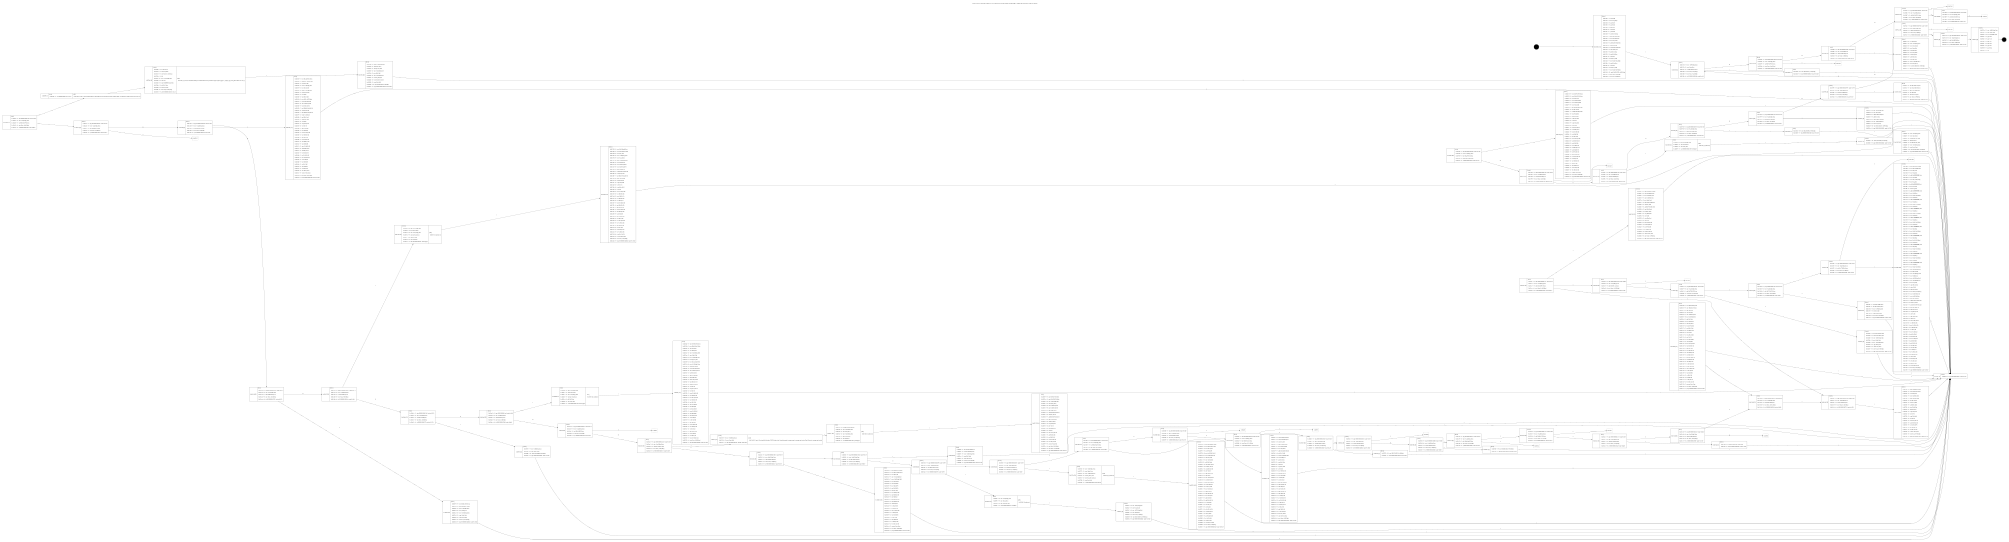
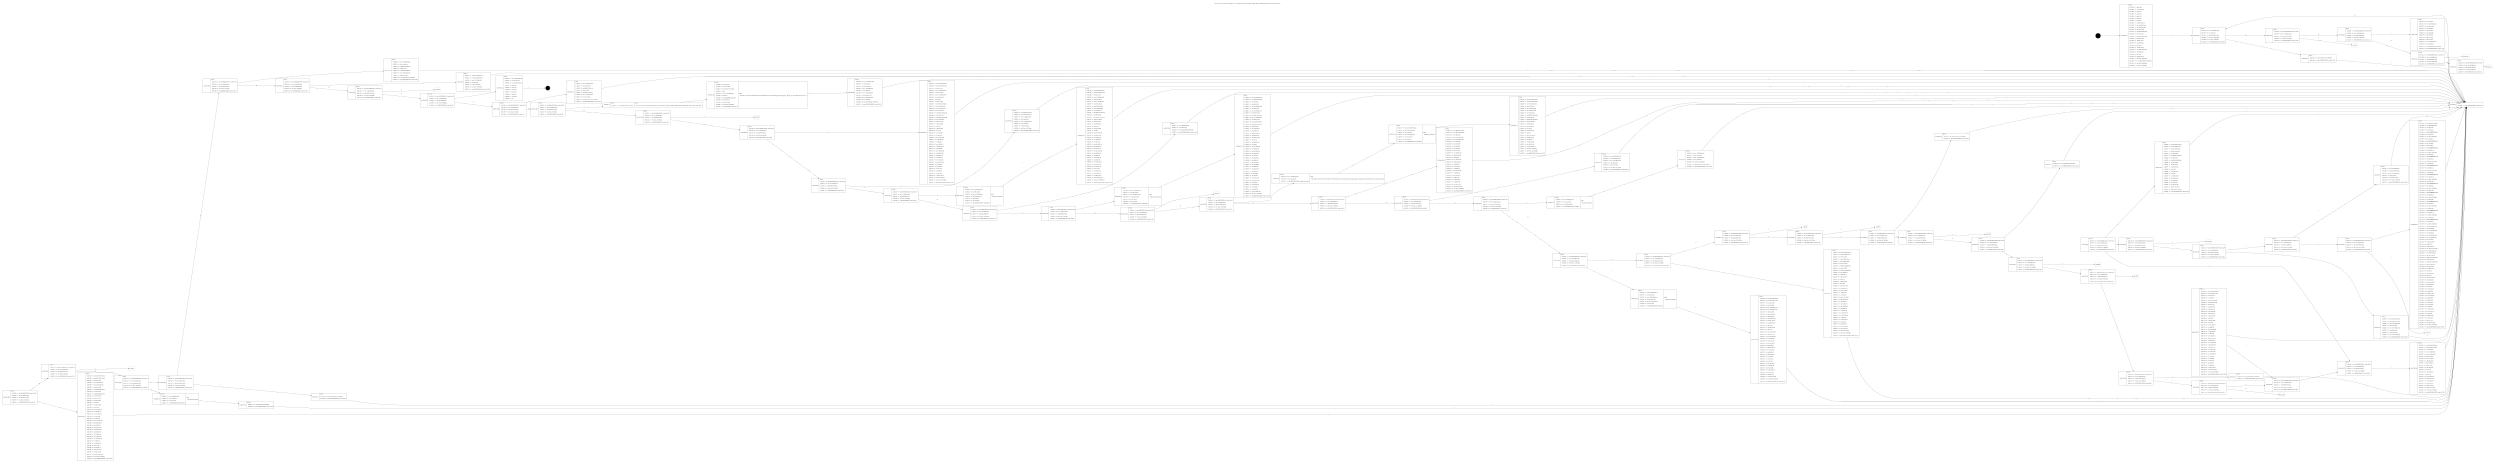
node "0x4019e4 [28]": added
